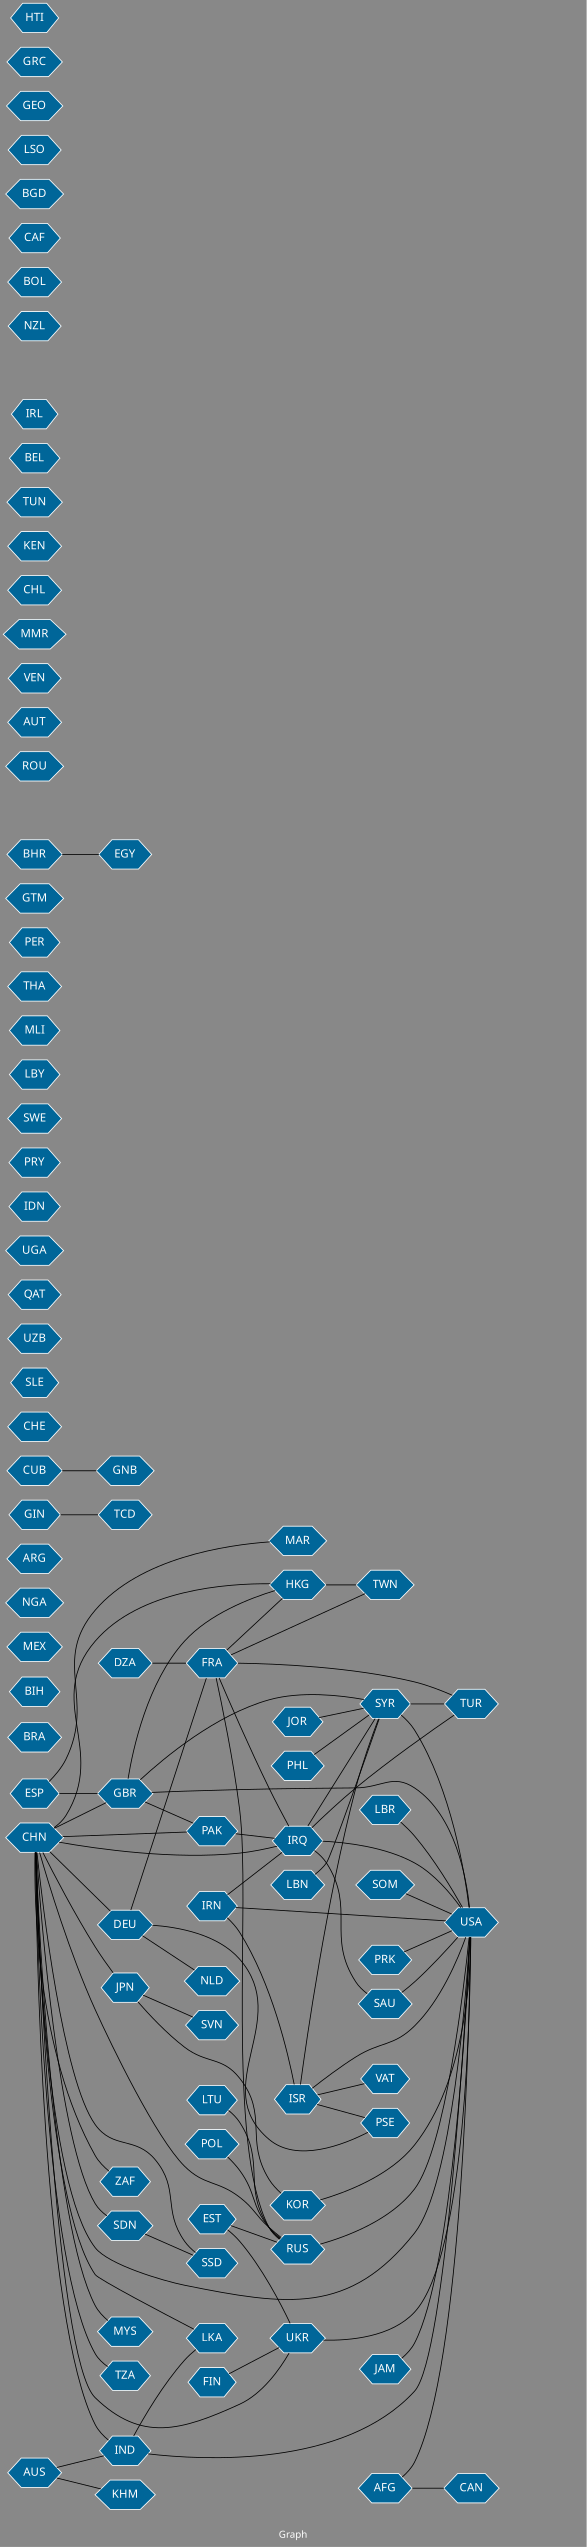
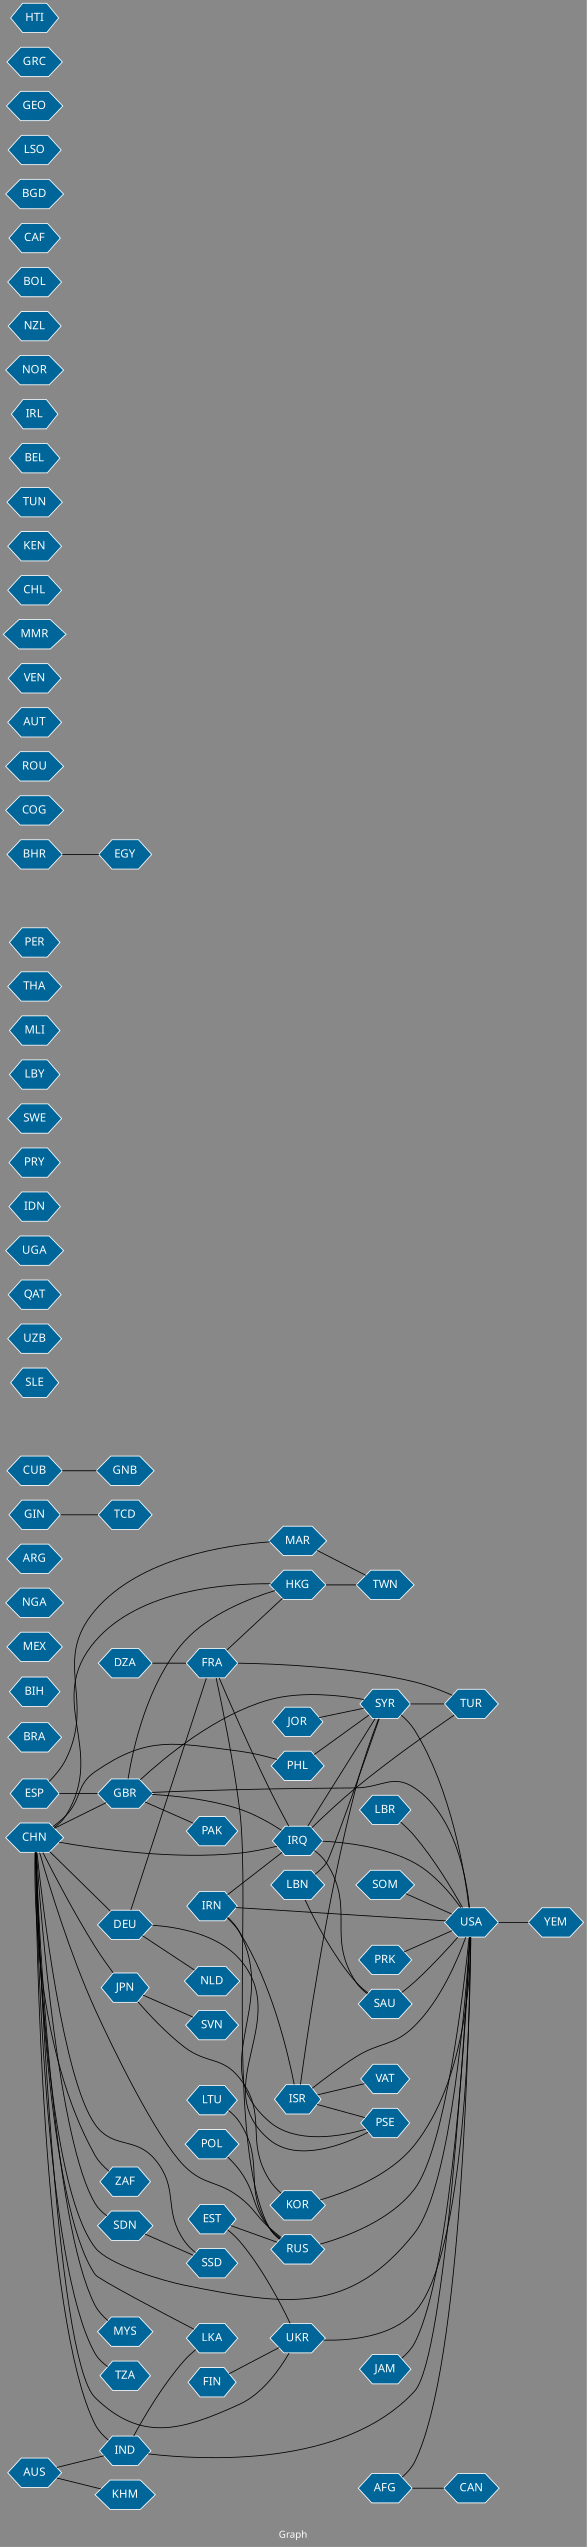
node "NOR": added
node "COG": added
node "GTM": removed
node "CHE": removed
edge "TWN" -- "FRA": now "TWN" -- "MAR"
edge "PAK" -- "CHN": now "PHL" -- "CHN"
edge "PAK" -- "IRQ": now "GBR" -- "IRQ"
node "YEM": added
edge "LBN" -- "SAU": added
edge "IRN" -- "PSE": added
